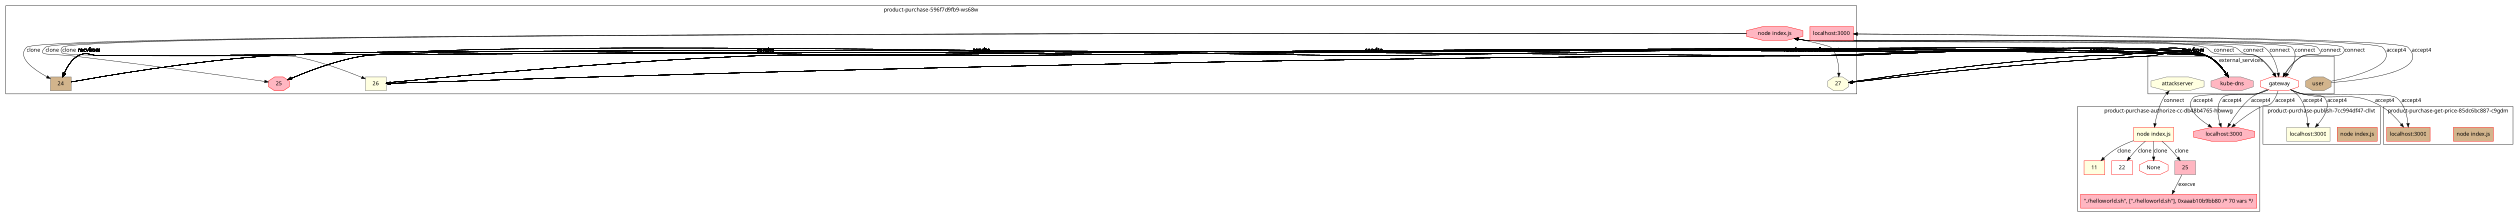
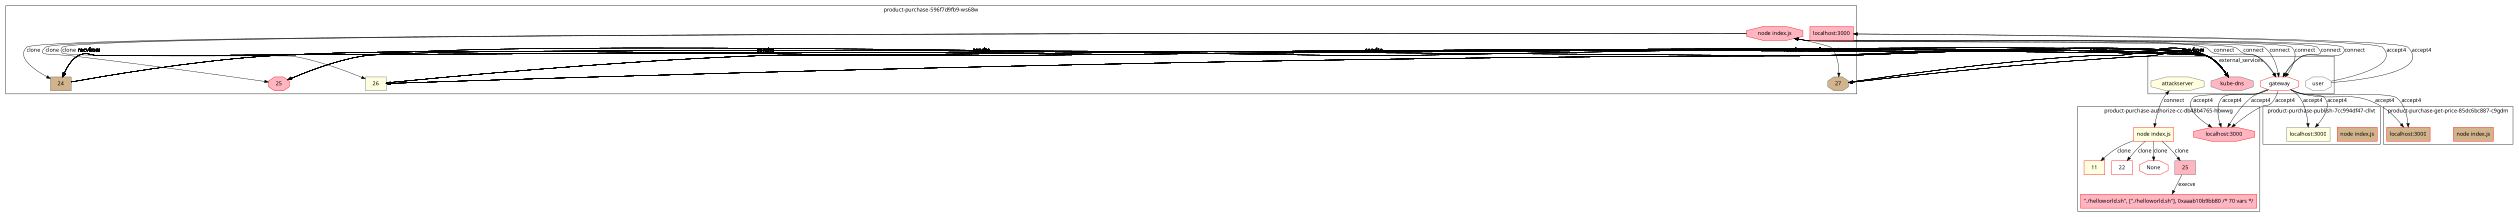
node "27": fillcolor lightyellow -> tan
node "user": fillcolor tan -> white
